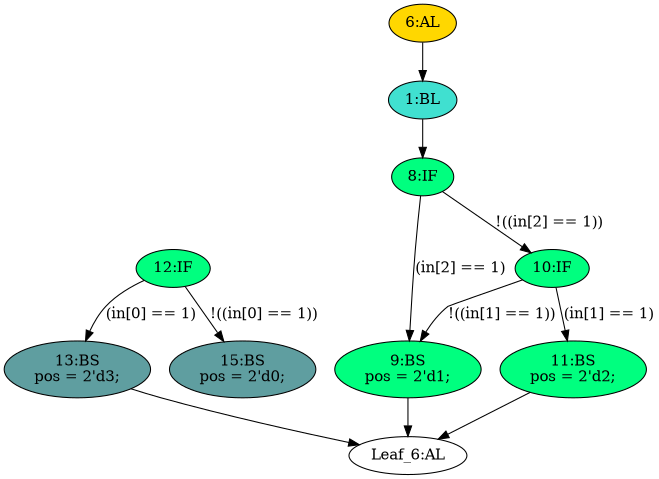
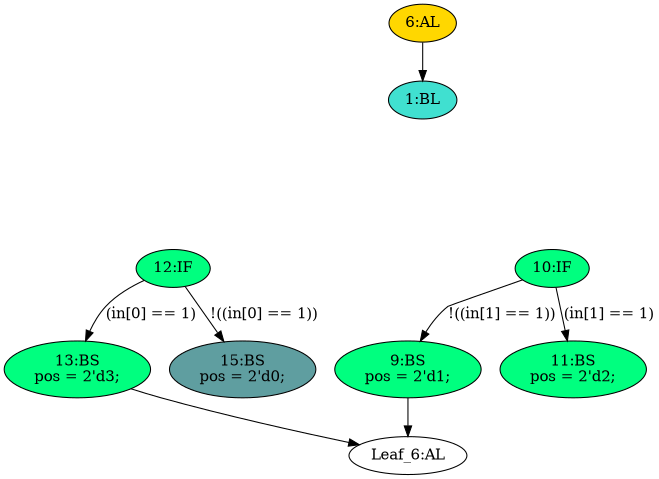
node "8:IF": removed
node "13:BS pos = 2'd3;": fillcolor cadetblue -> springgreen
edge "11:BS pos = 2'd2;" -> "Leaf_6:AL": removed
